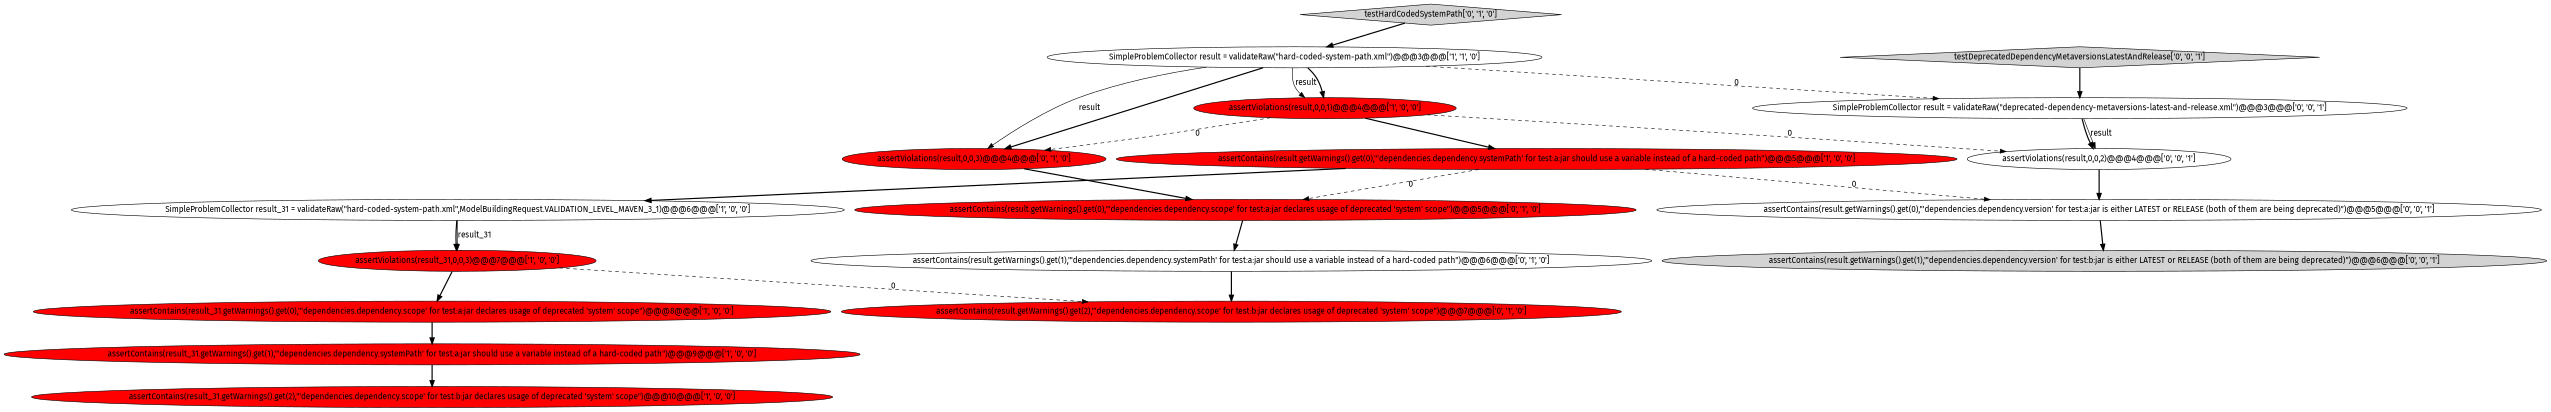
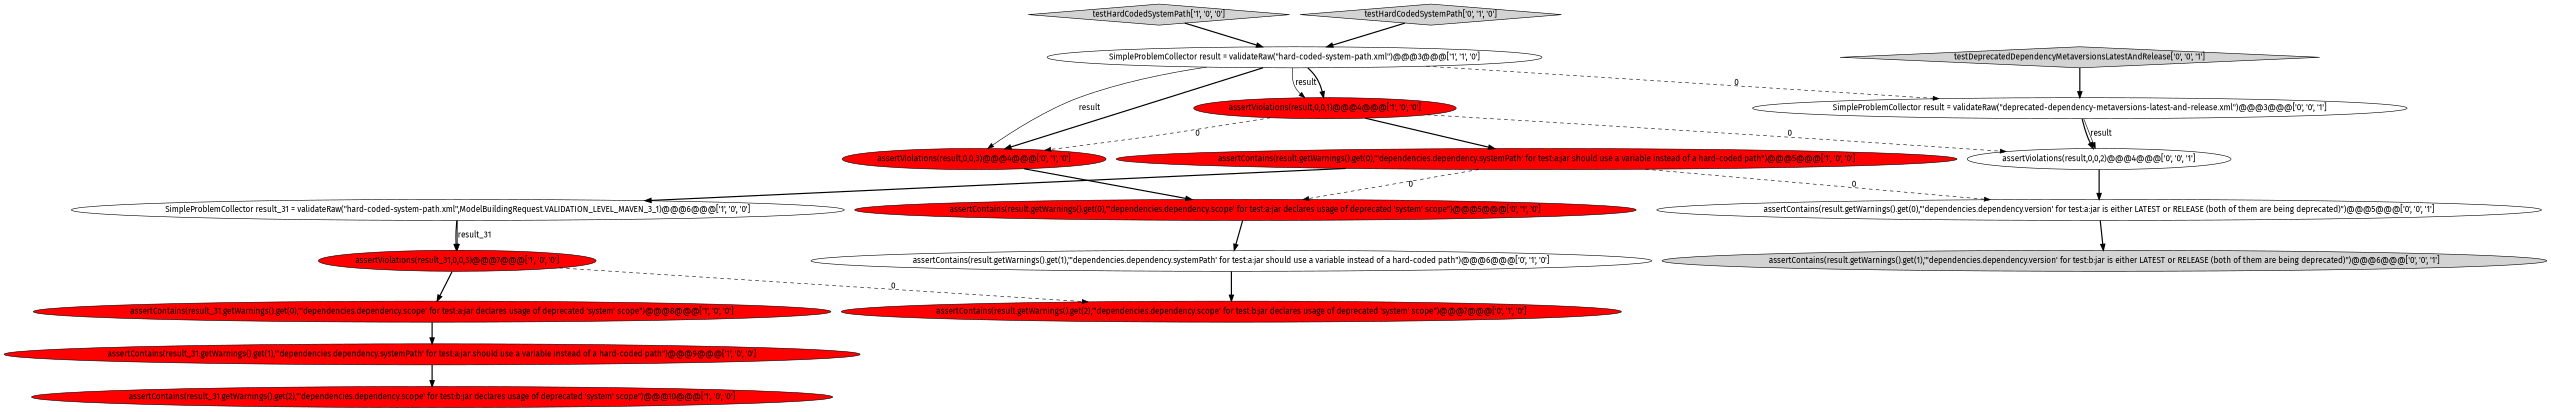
node "testHardCodedSystemPath['1', '0', '0']": added
